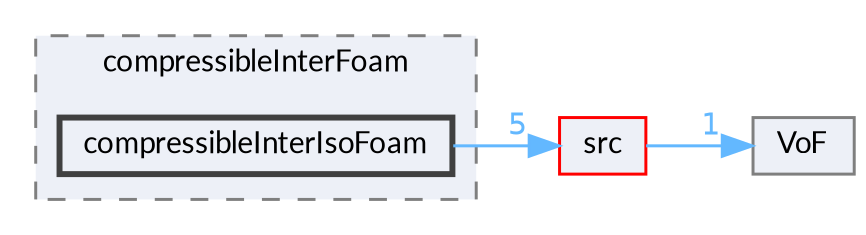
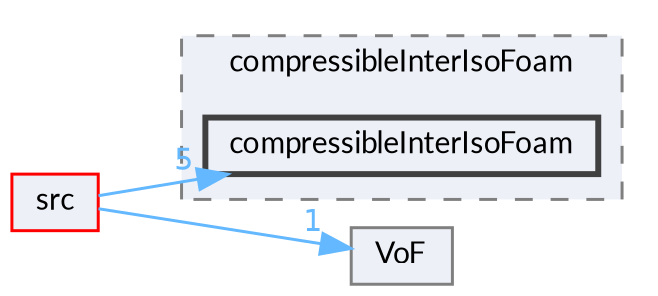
cluster "compressibleInterFoam": label "compressibleInterFoam" -> "compressibleInterIsoFoam"
edge "compressibleInterIsoFoam" -> "src": reversed
